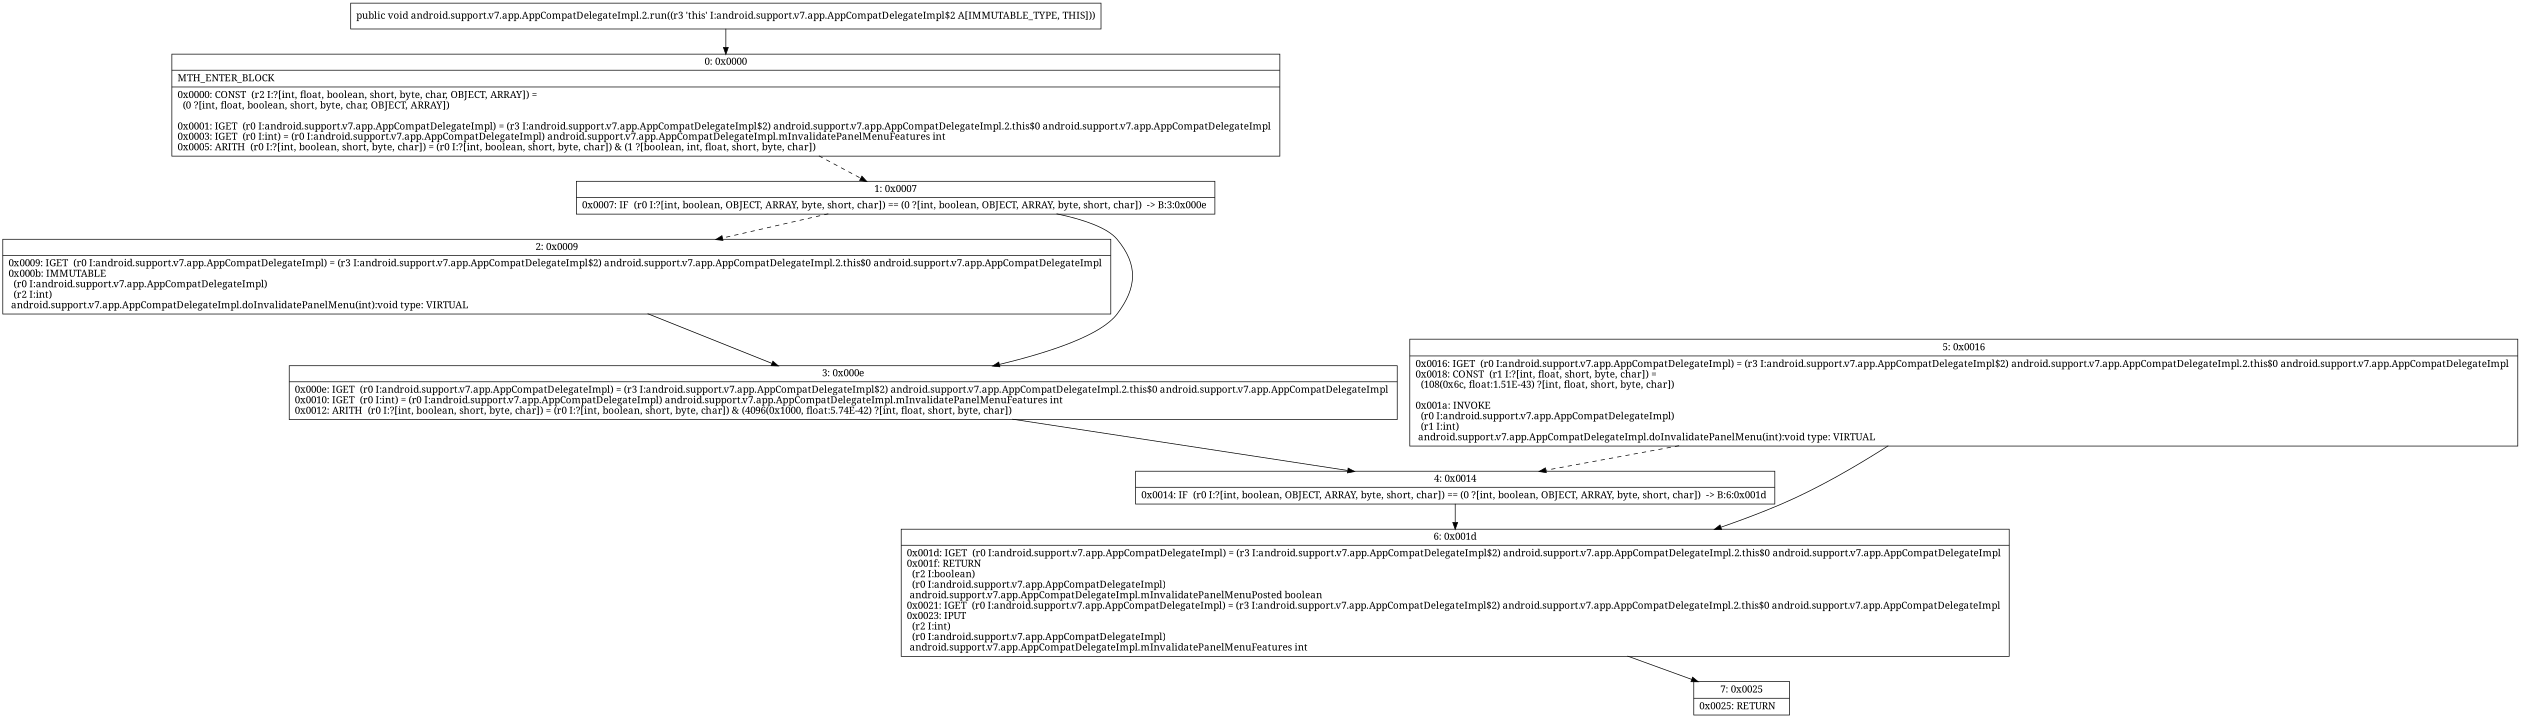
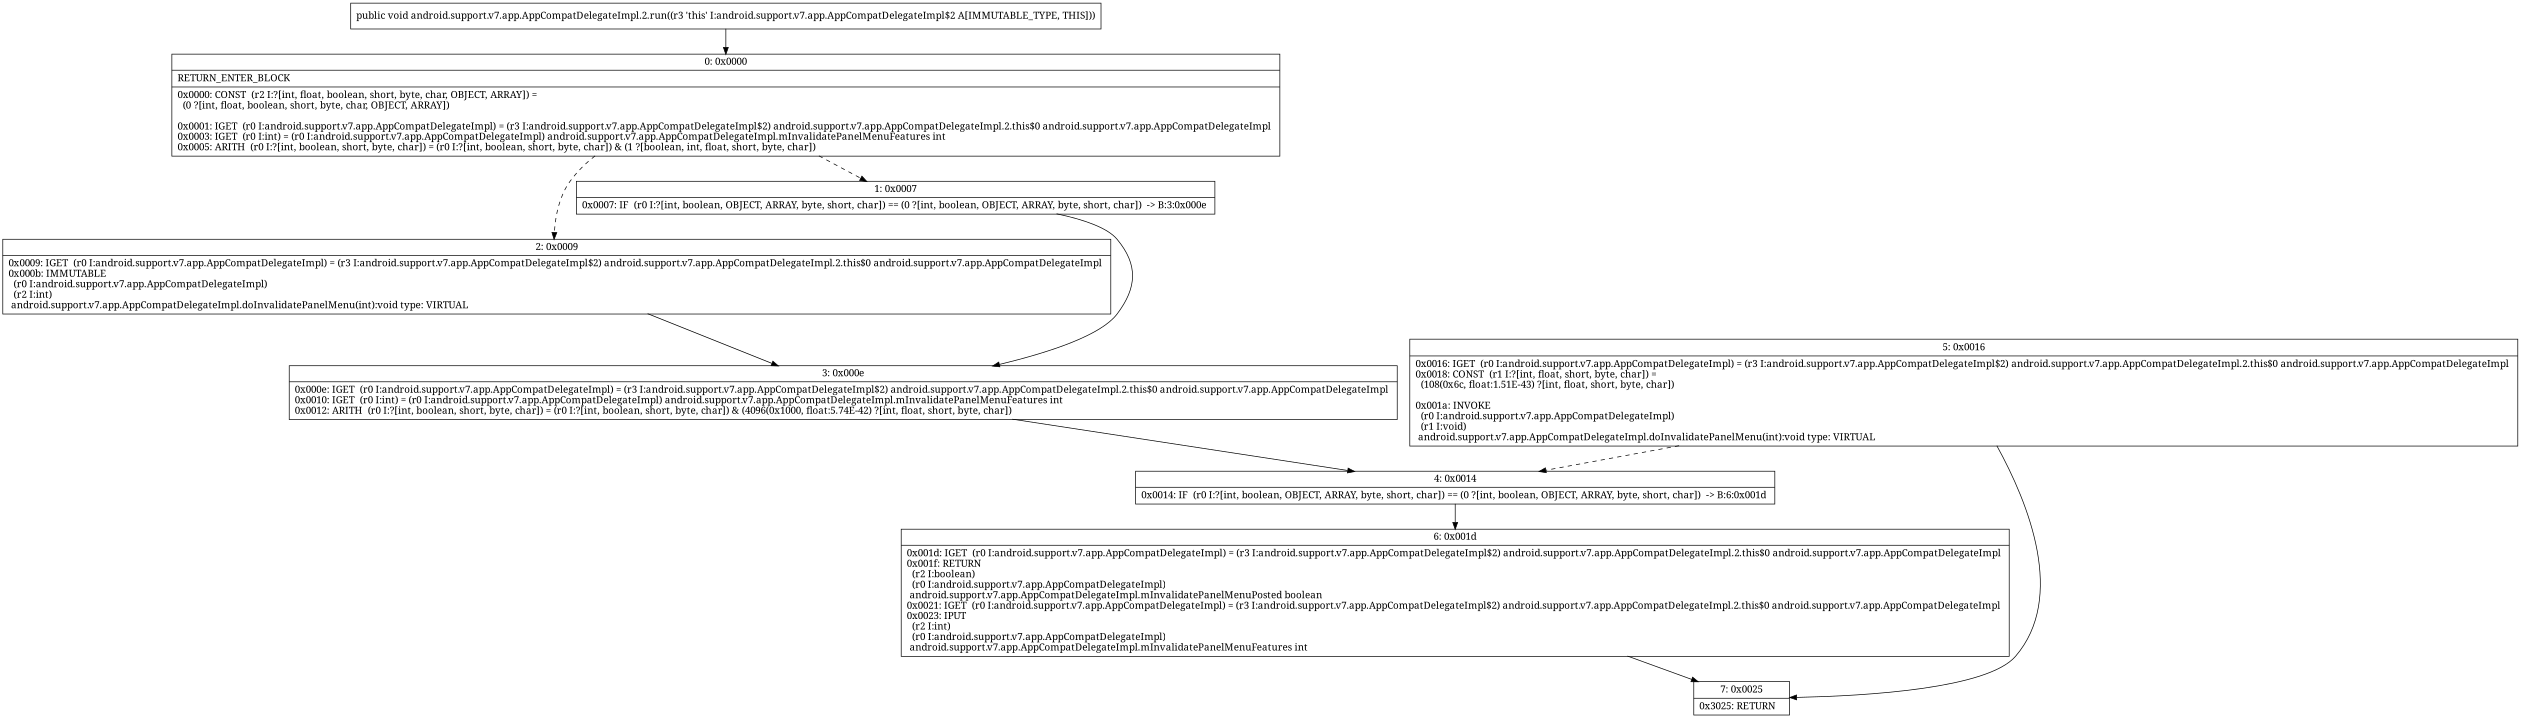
node "0: 0x0000": text "MTH_ENTER_BLOCK" -> "RETURN_ENTER_BLOCK"
edge "1: 0x0007" -> "2: 0x0009": now "0: 0x0000" -> "2: 0x0009"
node "5: 0x0016": text "(r1 I:int)" -> "(r1 I:void)"
edge "5: 0x0016" -> "6: 0x001d": now "5: 0x0016" -> "7: 0x0025"
node "7: 0x0025": text "0x0025: RETURN" -> "0x3025: RETURN"
